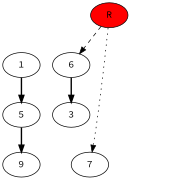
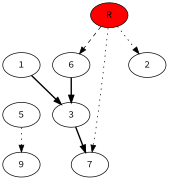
node "2": added
edge "1" -> "5": now "1" -> "3"
edge "5" -> "9": style bold -> dotted
edge "3" -> "7": added
